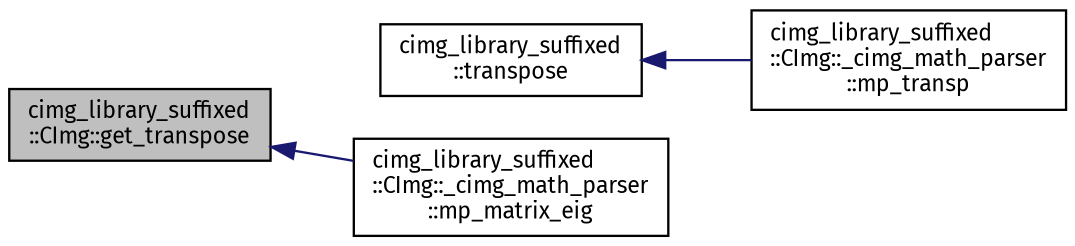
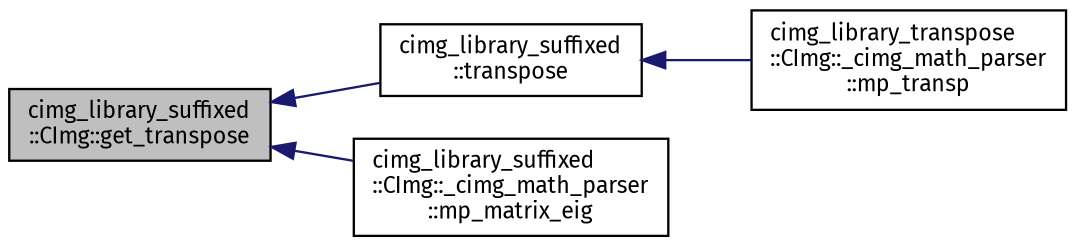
node "cimg_library_suffixed ::CImg::_cimg_math_parser ::mp_transp": label "cimg_library_suffixed ::CImg::_cimg_math_parser ::mp_transp" -> "cimg_library_transpose ::CImg::_cimg_math_parser ::mp_transp"
edge "cimg_library_suffixed ::transpose" -> "cimg_library_suffixed ::CImg::get_transpose": added
